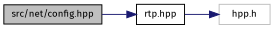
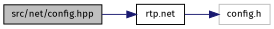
node "rtp.hpp": label "rtp.hpp" -> "rtp.net"
node "hpp.h": label "hpp.h" -> "config.h"
